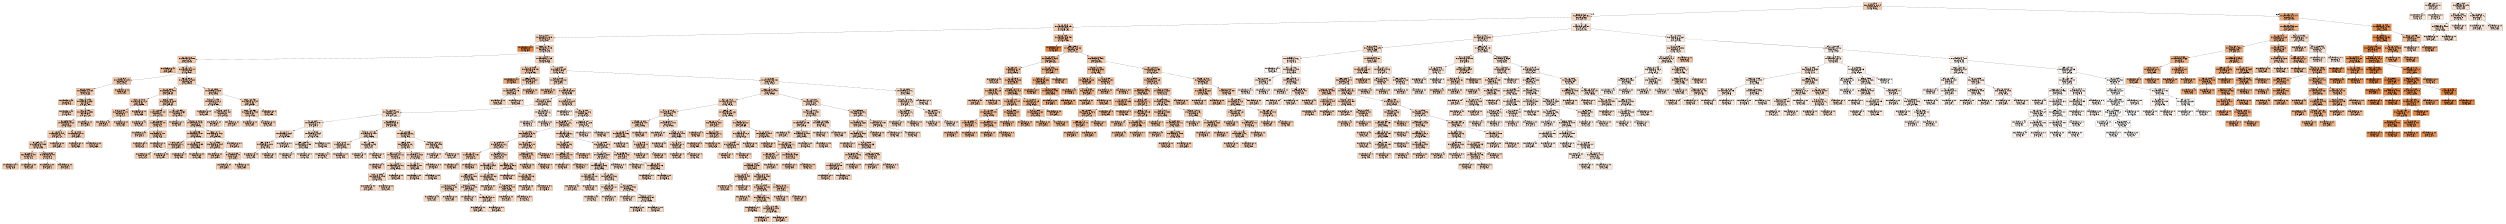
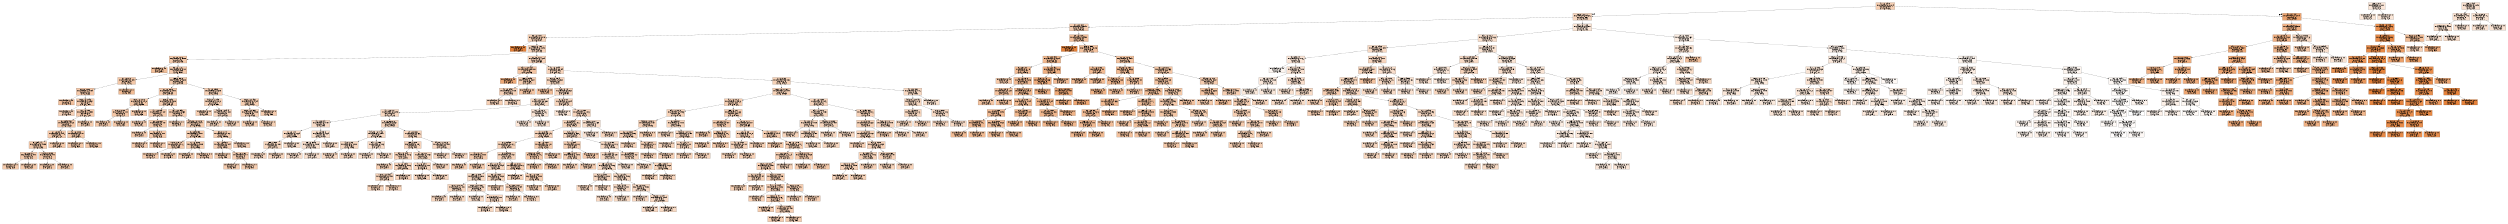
edge "RAD <= 4.0 squared_error = 1.28 samples = 3 value = 30.9" -> "RM <= 6.785 squared_error = 0.0 samples = 2 value = 30.1": reversed
node "squared_error = 0.0 samples = 1 value = 13.9": added
